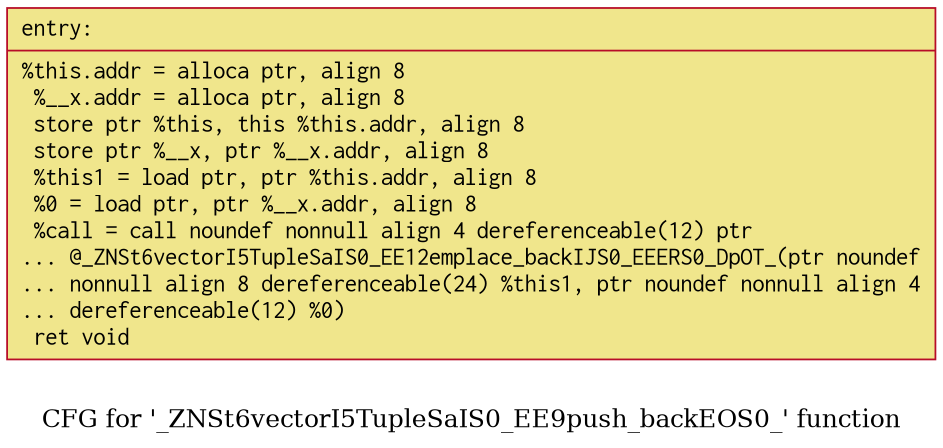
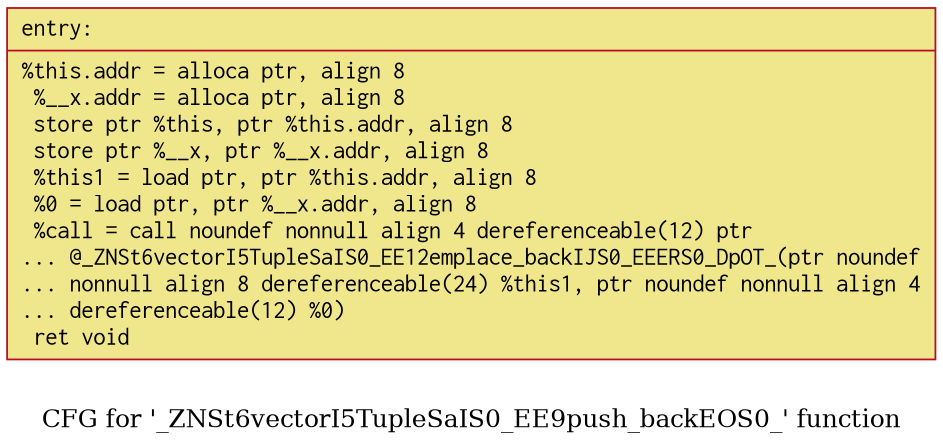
node "entry:": text "store ptr %this, this %this.addr, align 8" -> "store ptr %this, ptr %this.addr, align 8"
